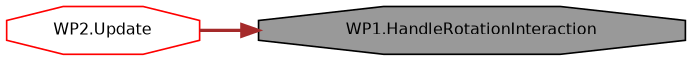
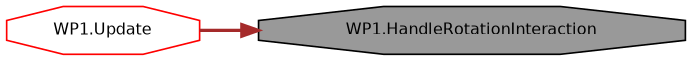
node "WP2.Update": label "WP2.Update" -> "WP1.Update"
